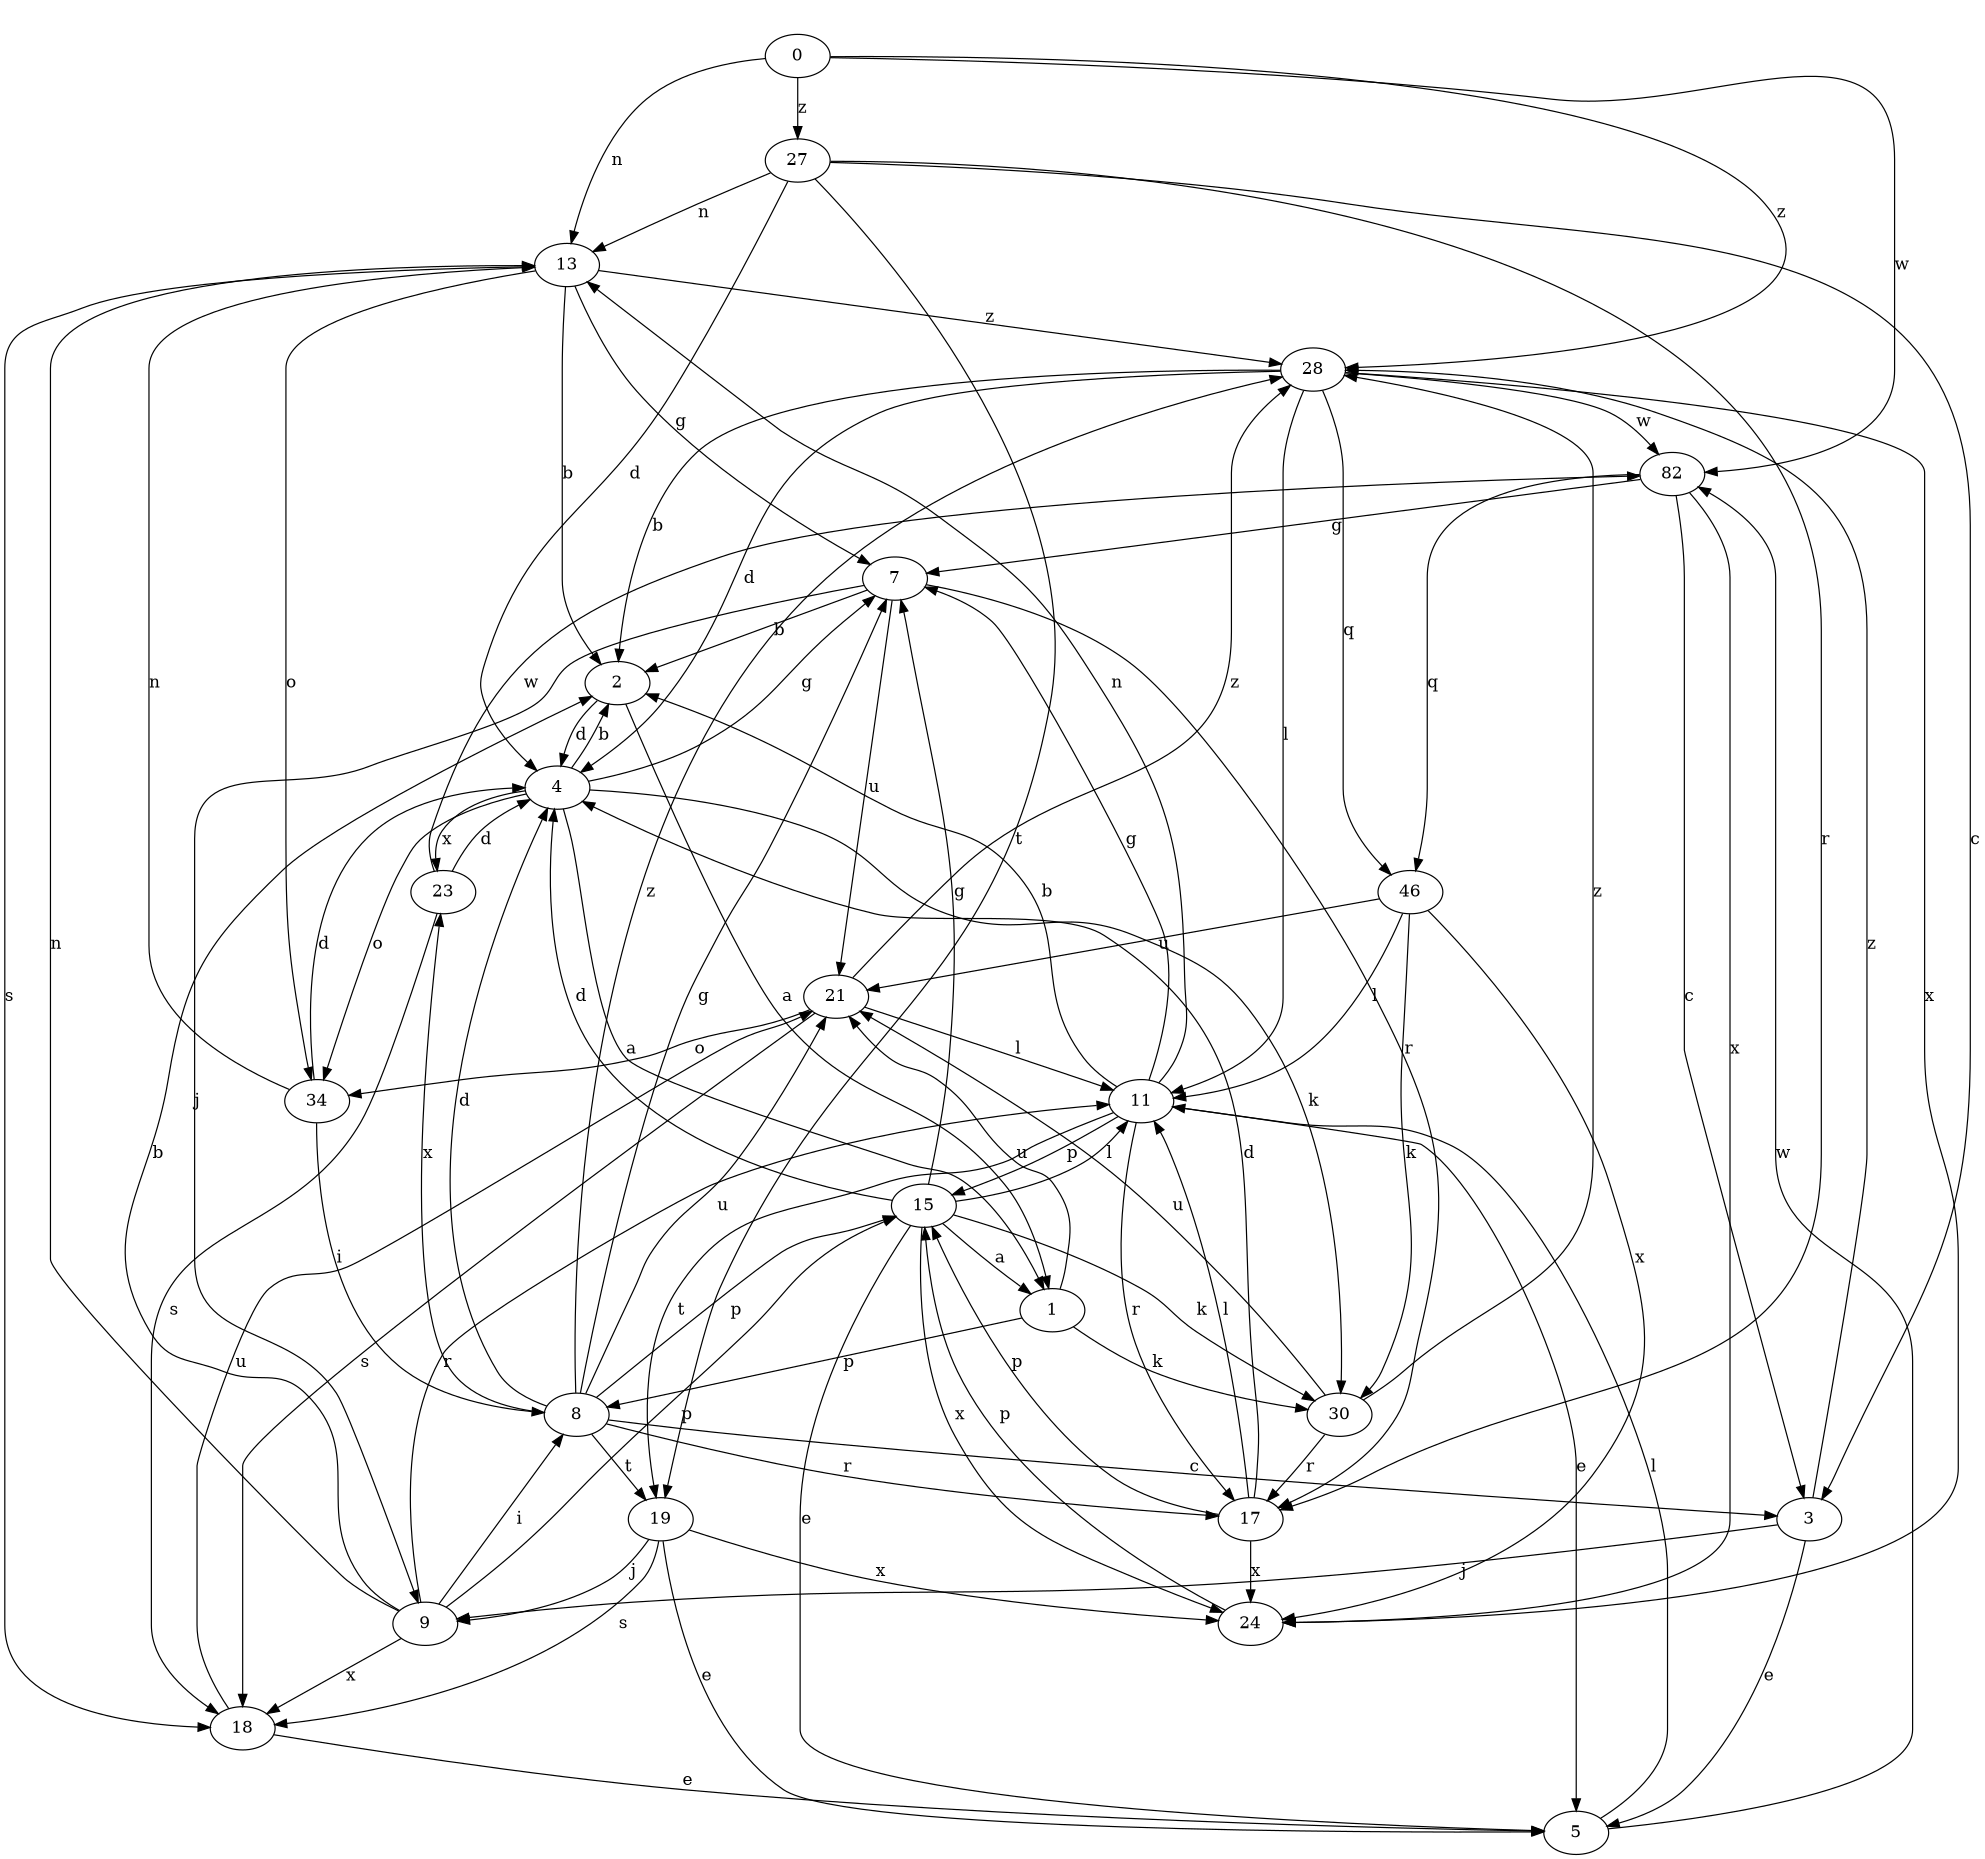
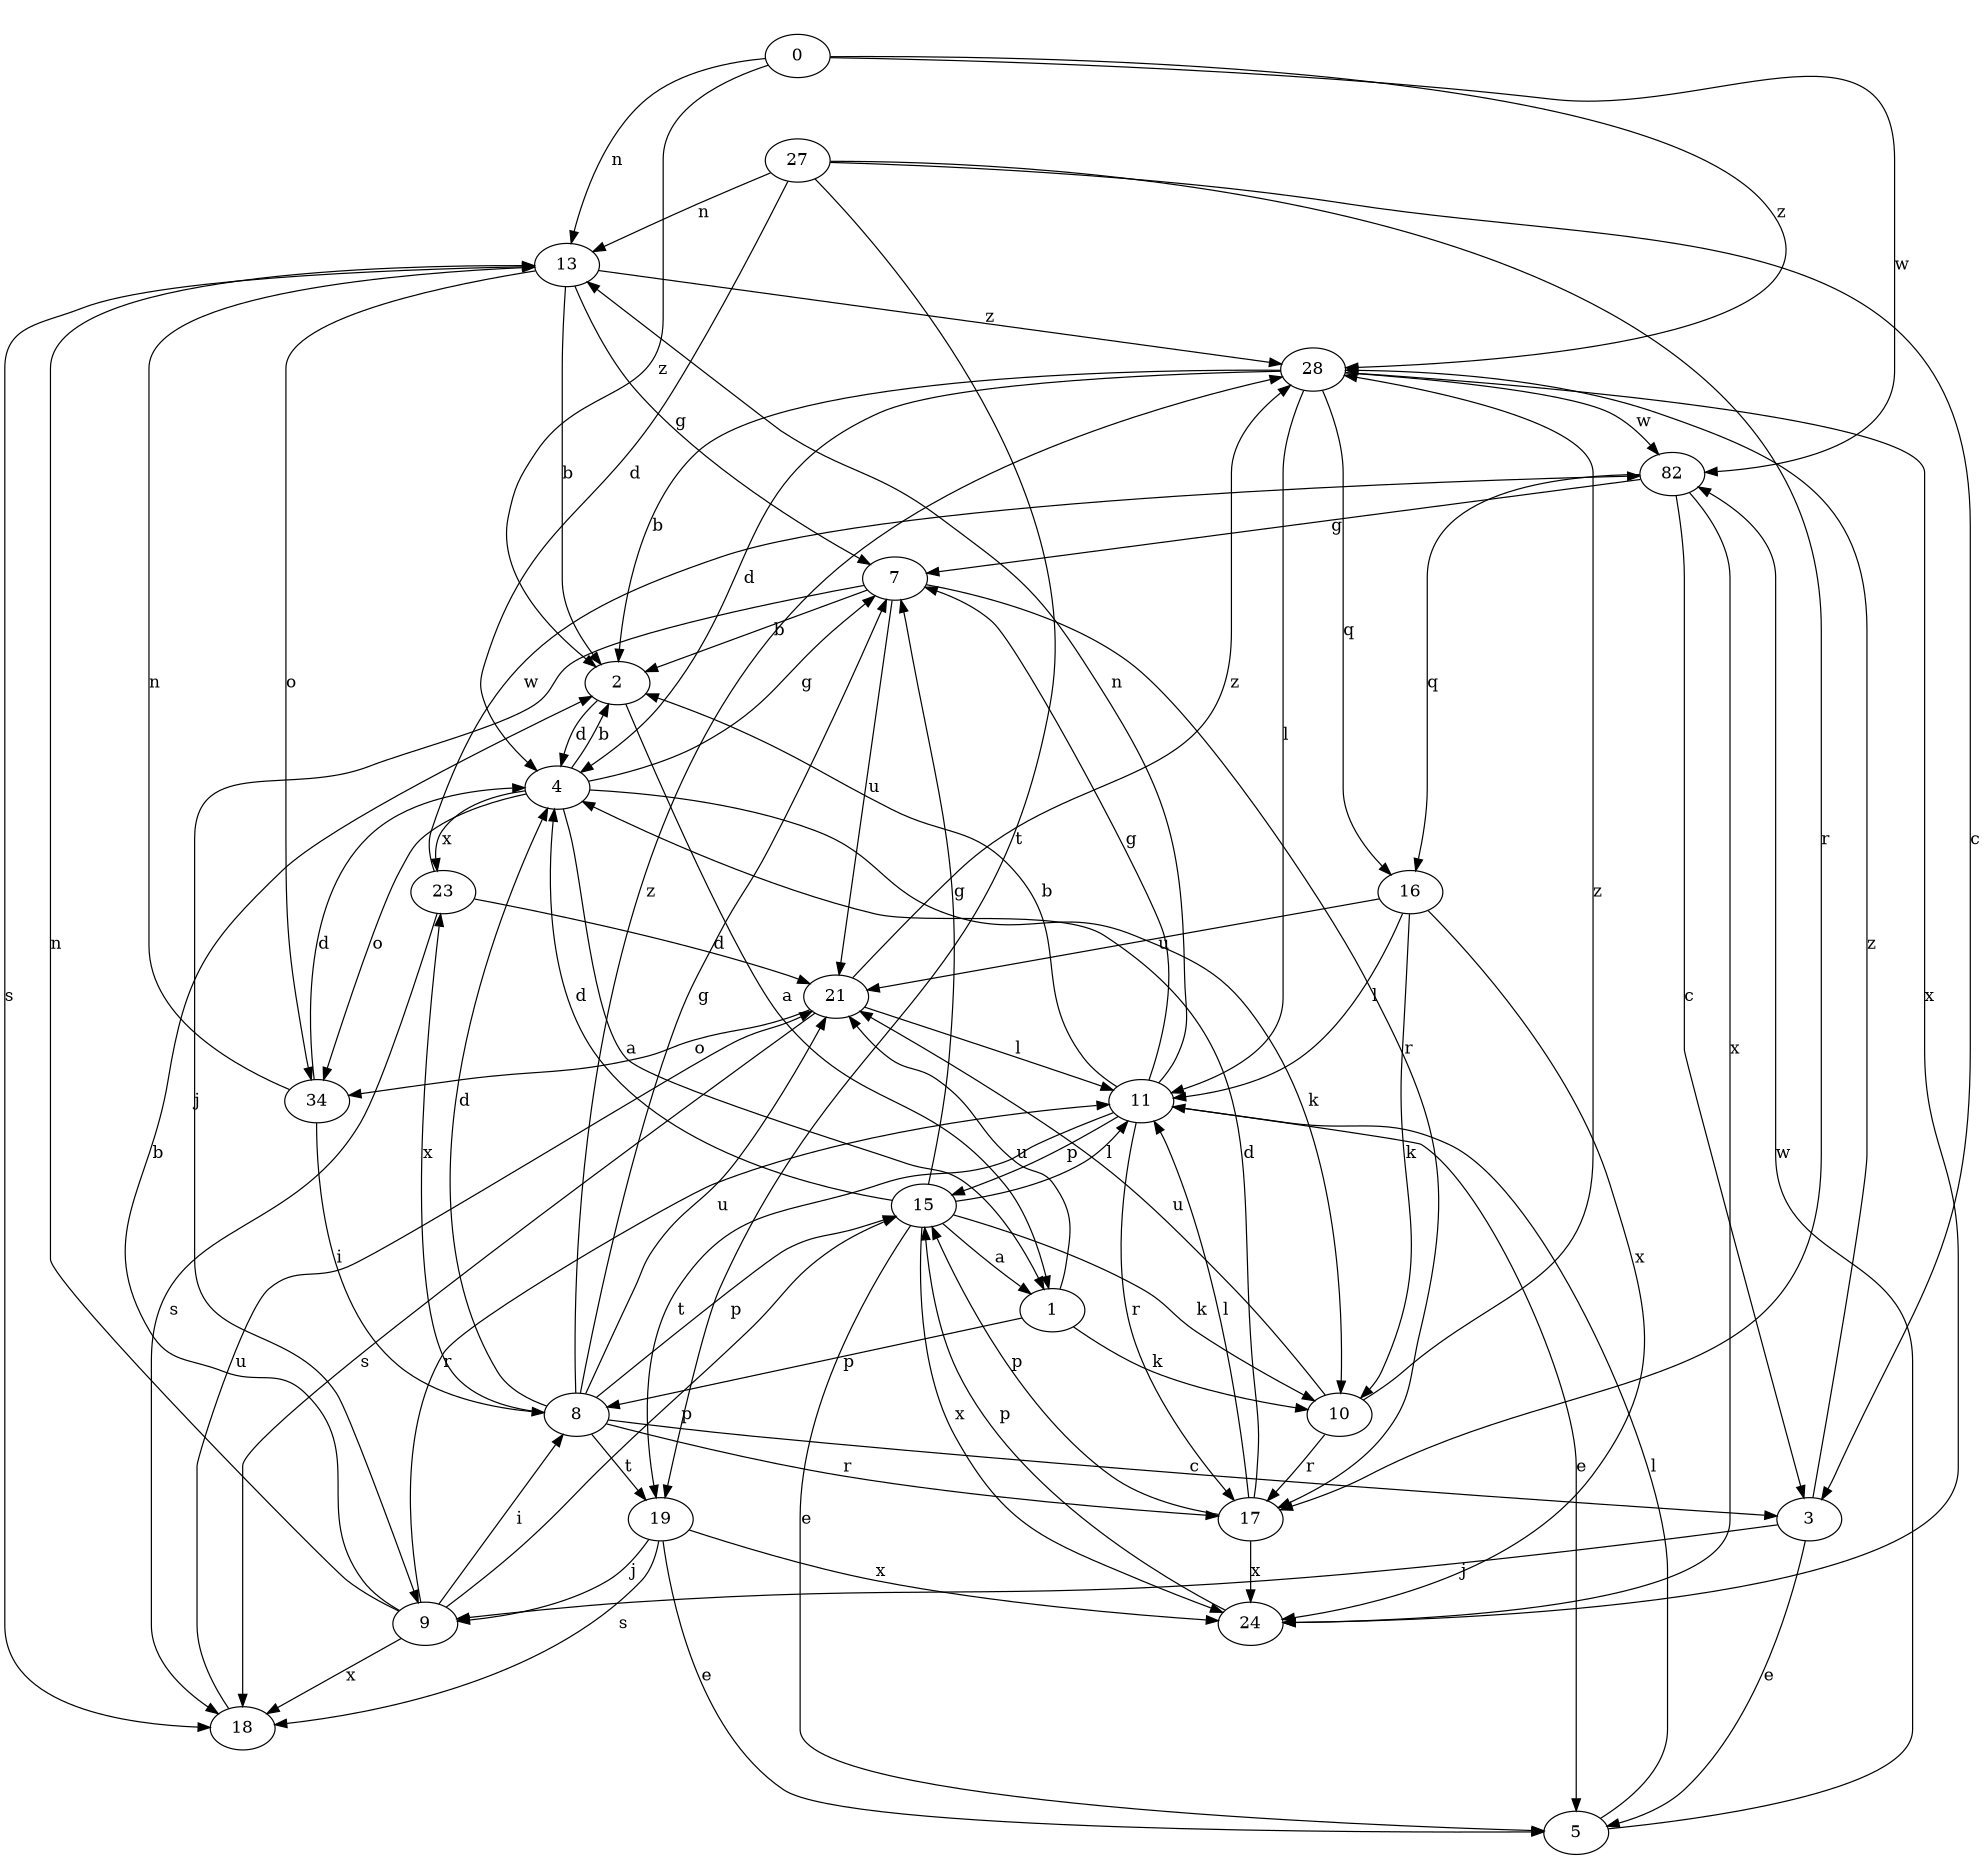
edge "0" -> "27": now "0" -> "2"
edge "23" -> "4": now "23" -> "21"
node "46": label "46" -> "16"
node "30": label "30" -> "10"
edge "18" -> "5": removed, label "e"
